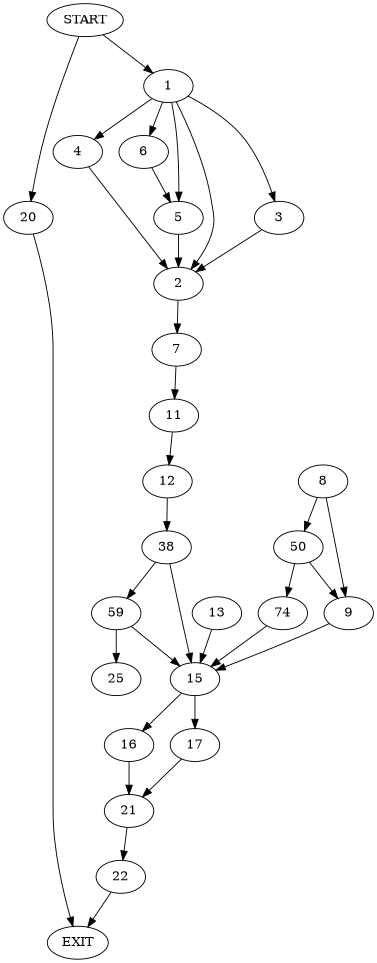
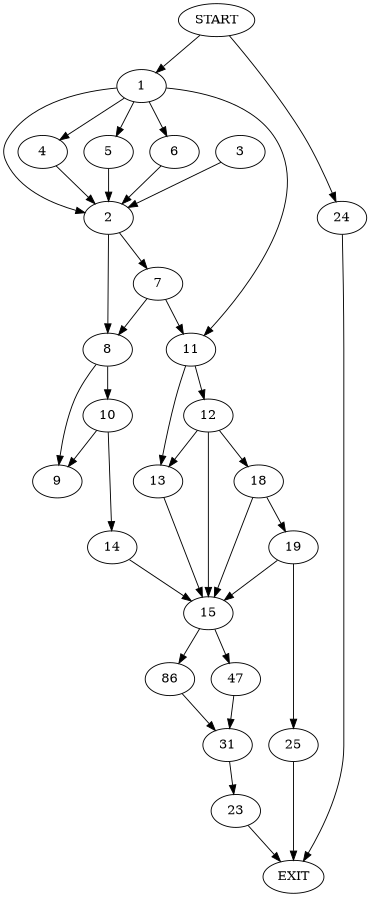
edge "1" -> "3": now "1" -> "11"
edge "6" -> "5": now "6" -> "2"
node "20": label "20" -> "24"
edge "2" -> "8": added
edge "7" -> "8": added
edge "11" -> "13": added
edge "12" -> "13": added
node "38": label "38" -> "18"
node "50": label "50" -> "10"
node "59": label "59" -> "19"
node "74": label "74" -> "14"
edge "9" -> "15": now "12" -> "15"
node "16": label "16" -> "86"
node "17": label "17" -> "47"
edge "25" -> "EXIT": added
node "21": label "21" -> "31"
node "22": label "22" -> "23"
